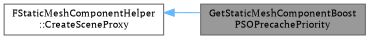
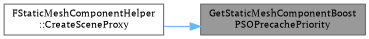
edge "GetStaticMeshComponentBoost PSOPrecachePriority" -> "FStaticMeshComponentHelper ::CreateSceneProxy": reversed
